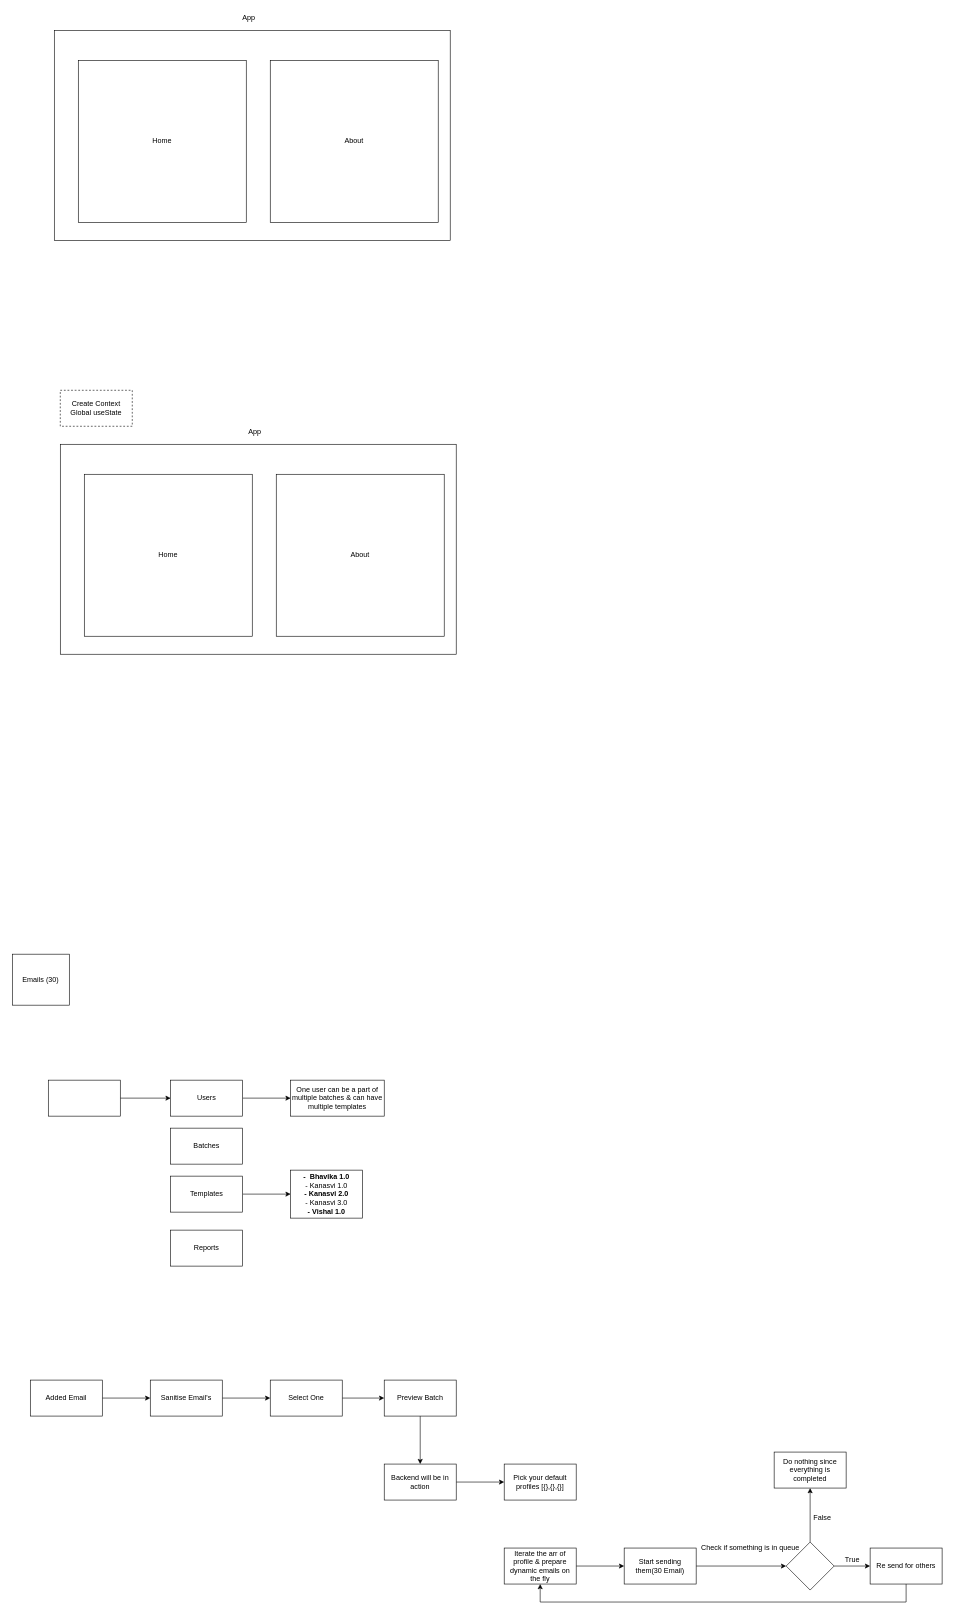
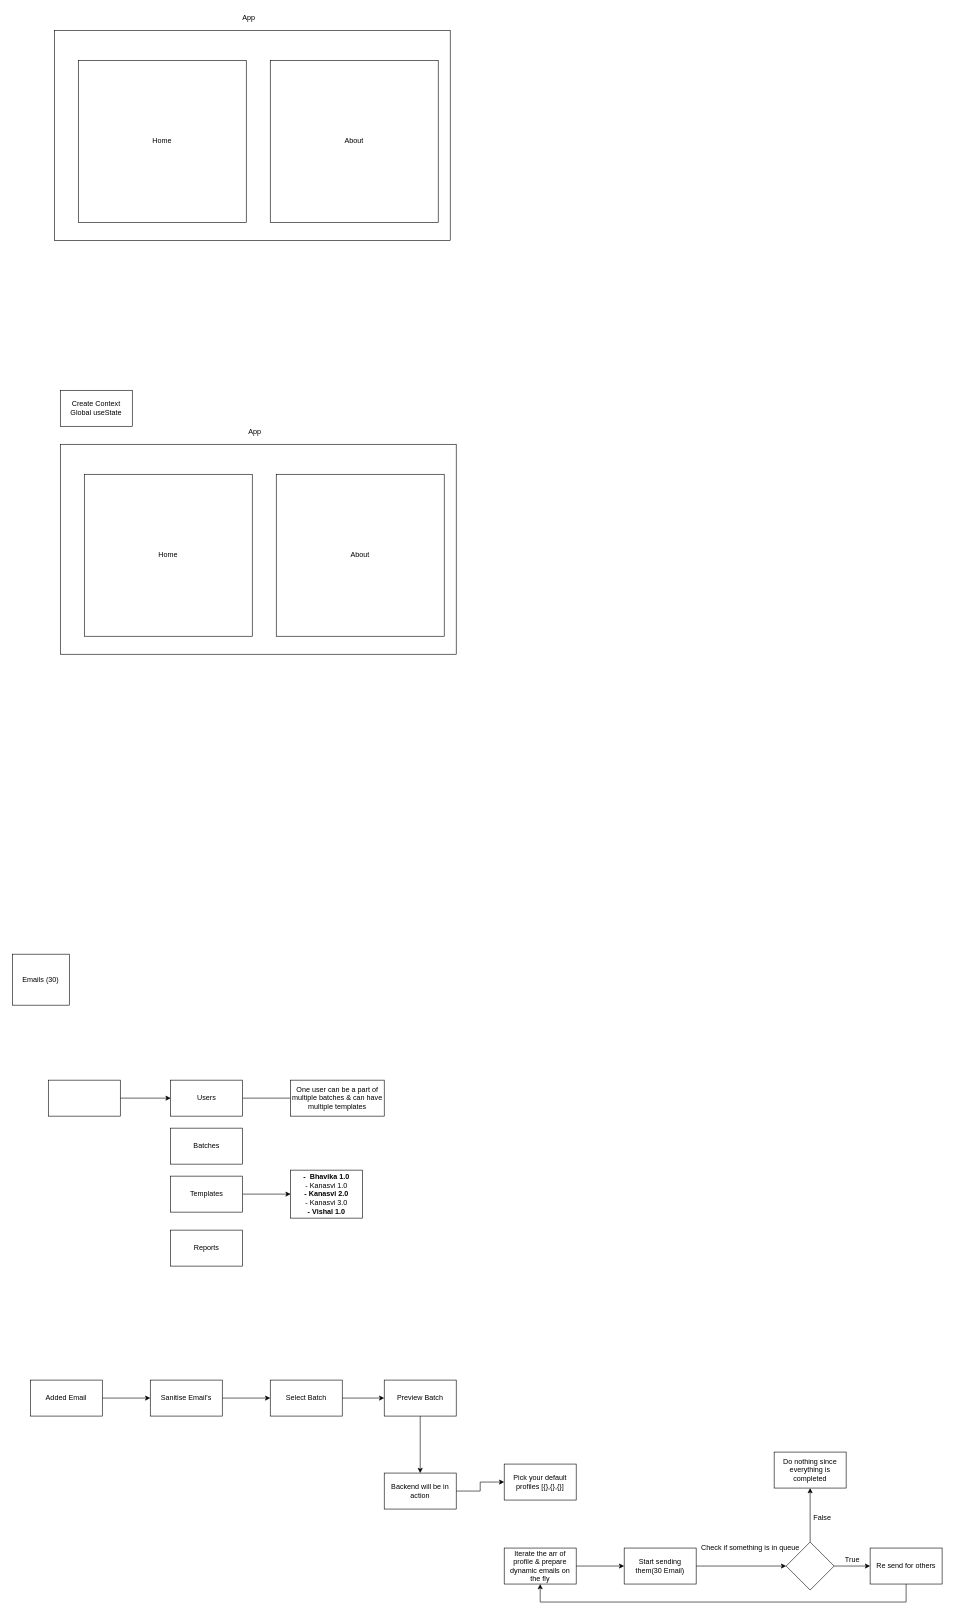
node "Create Context Global useState": style dashed -> solid
edge "Users" -> "One user can be a part of multiple batches & can have multiple templates": arrowhead classic -> none
node "Select One": label "Select One" -> "Select Batch"
node "Backend will be in action": moved (420, 1482) -> (420, 1491)
